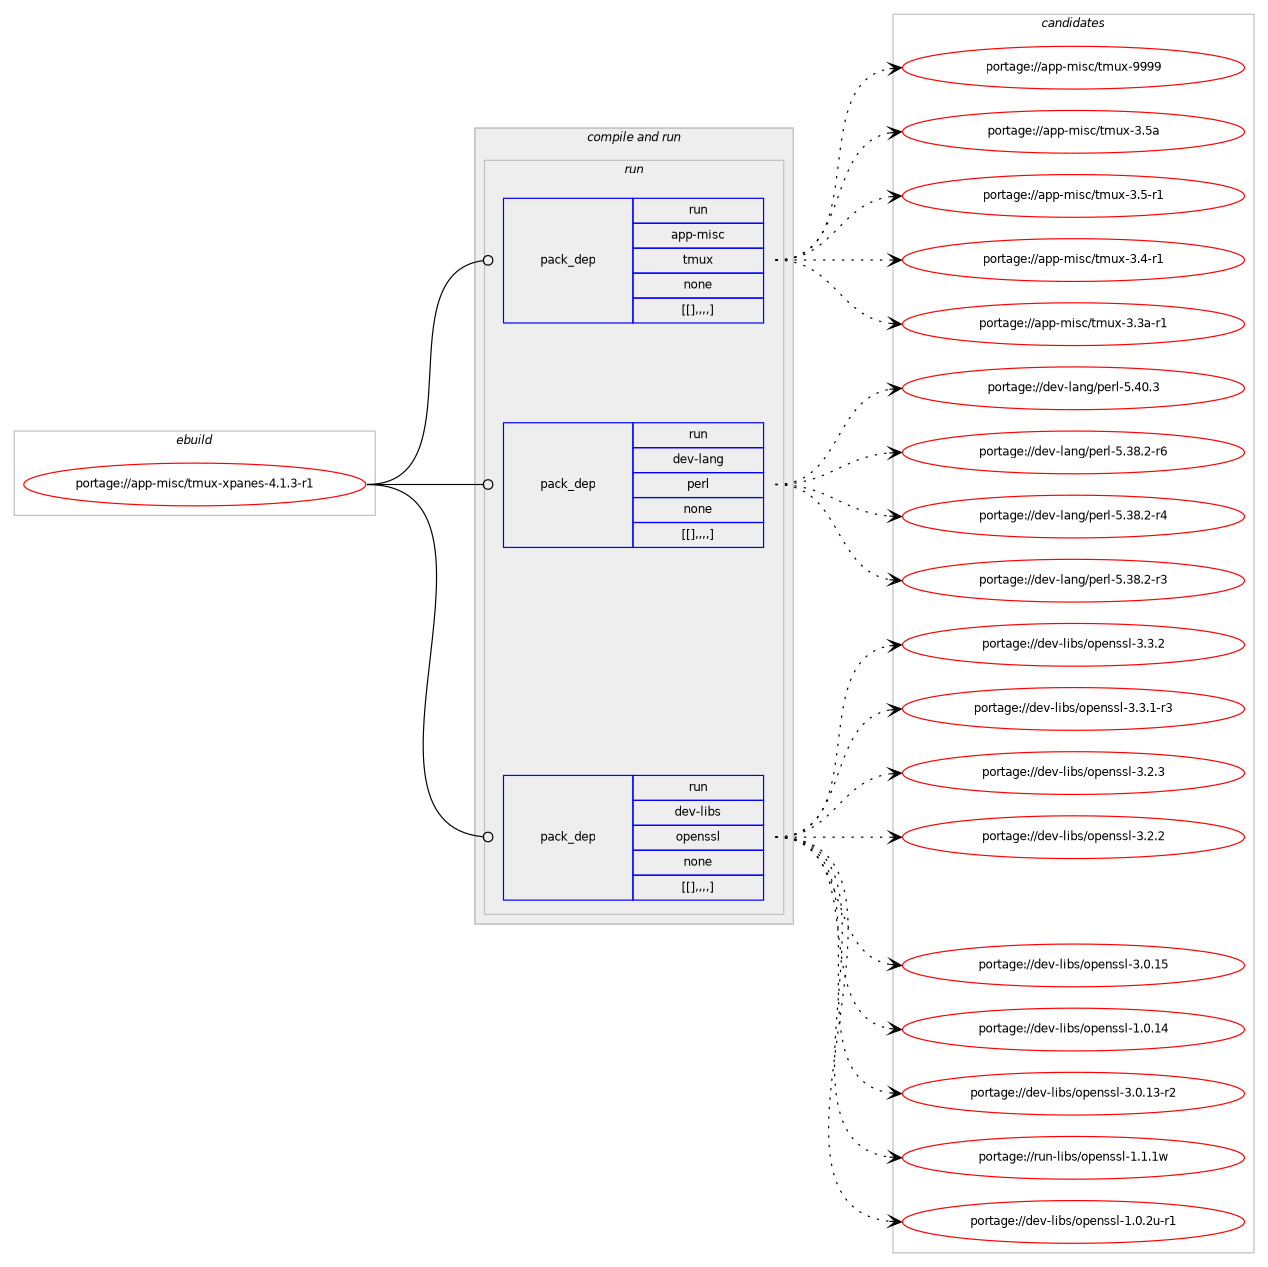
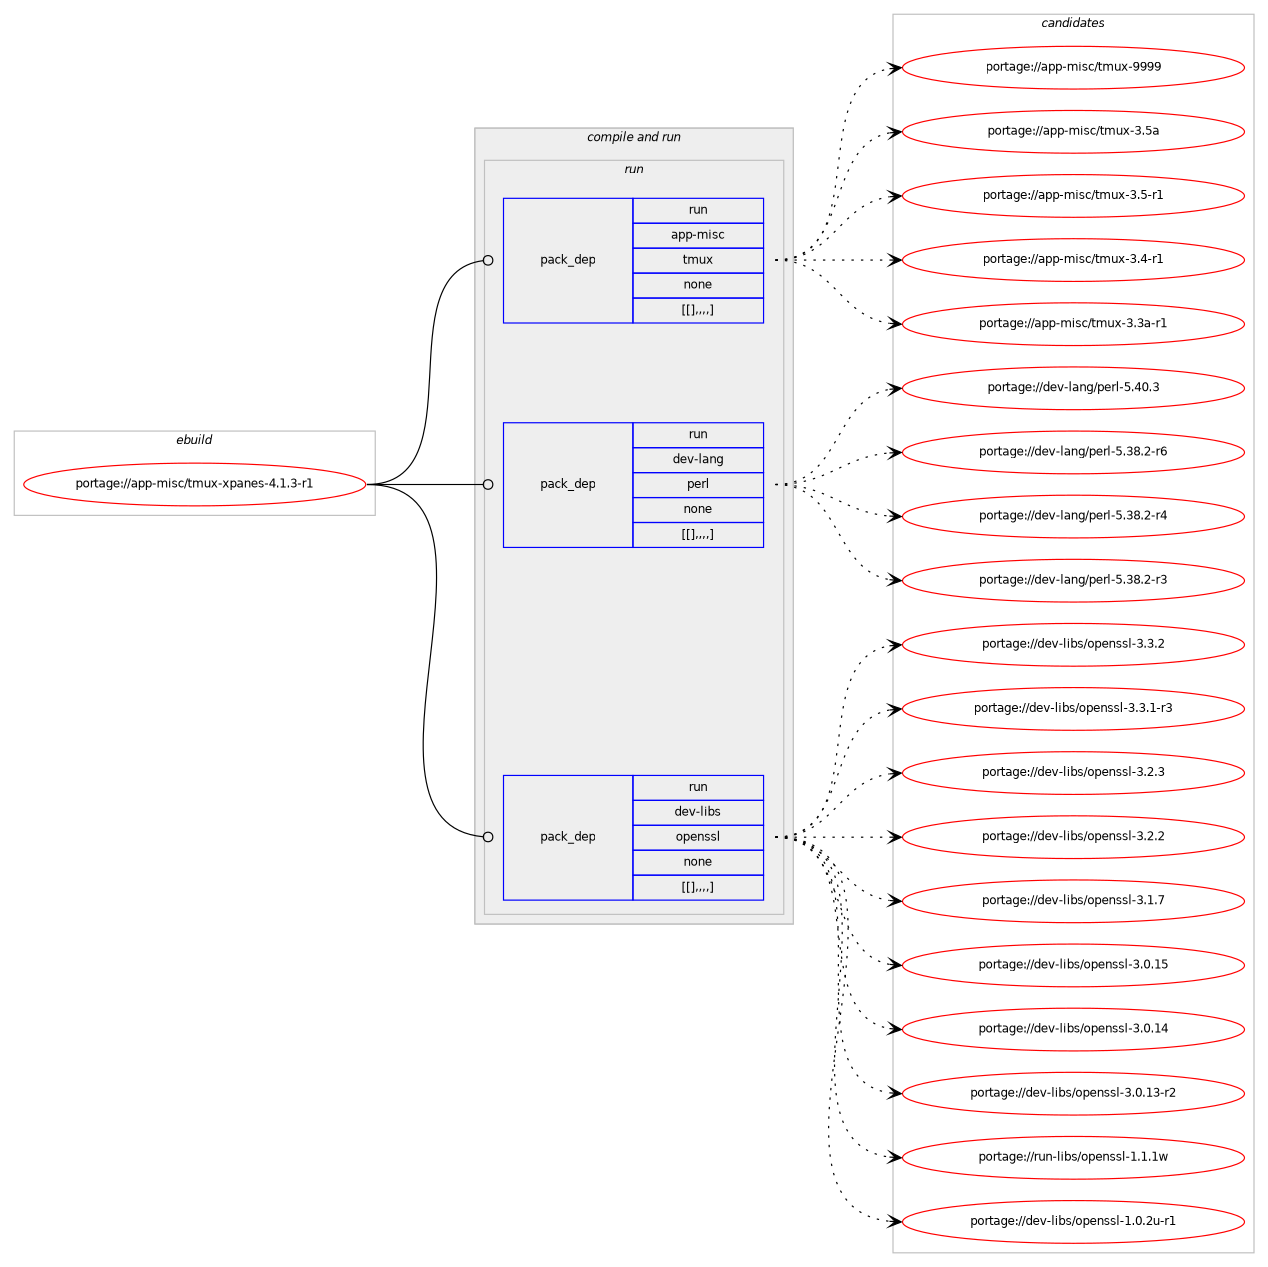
node "portage://dev-libs/openssl-3.1.7": added
node "portage://dev-libs/openssl-1.0.14": label "portage://dev-libs/openssl-1.0.14" -> "portage://dev-libs/openssl-3.0.14"
